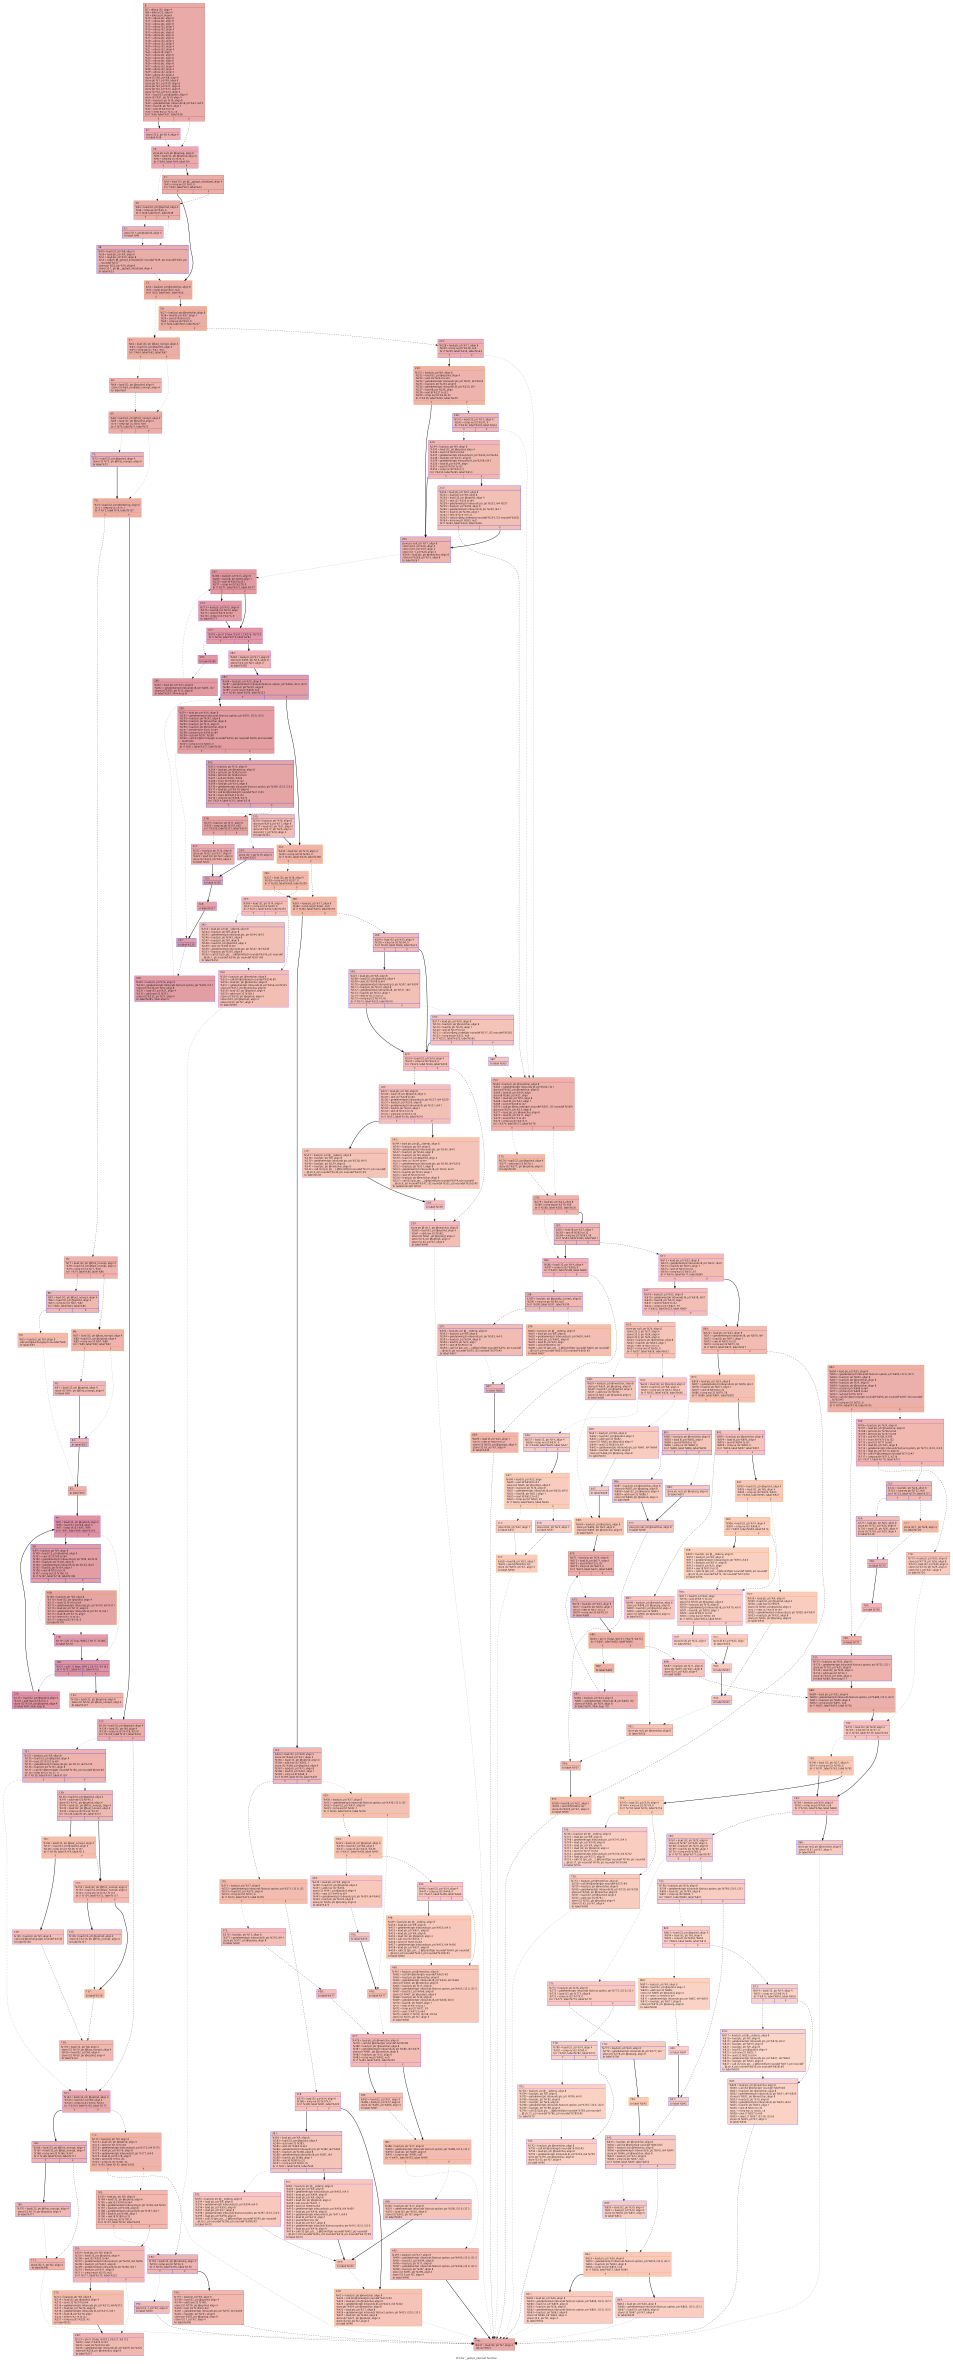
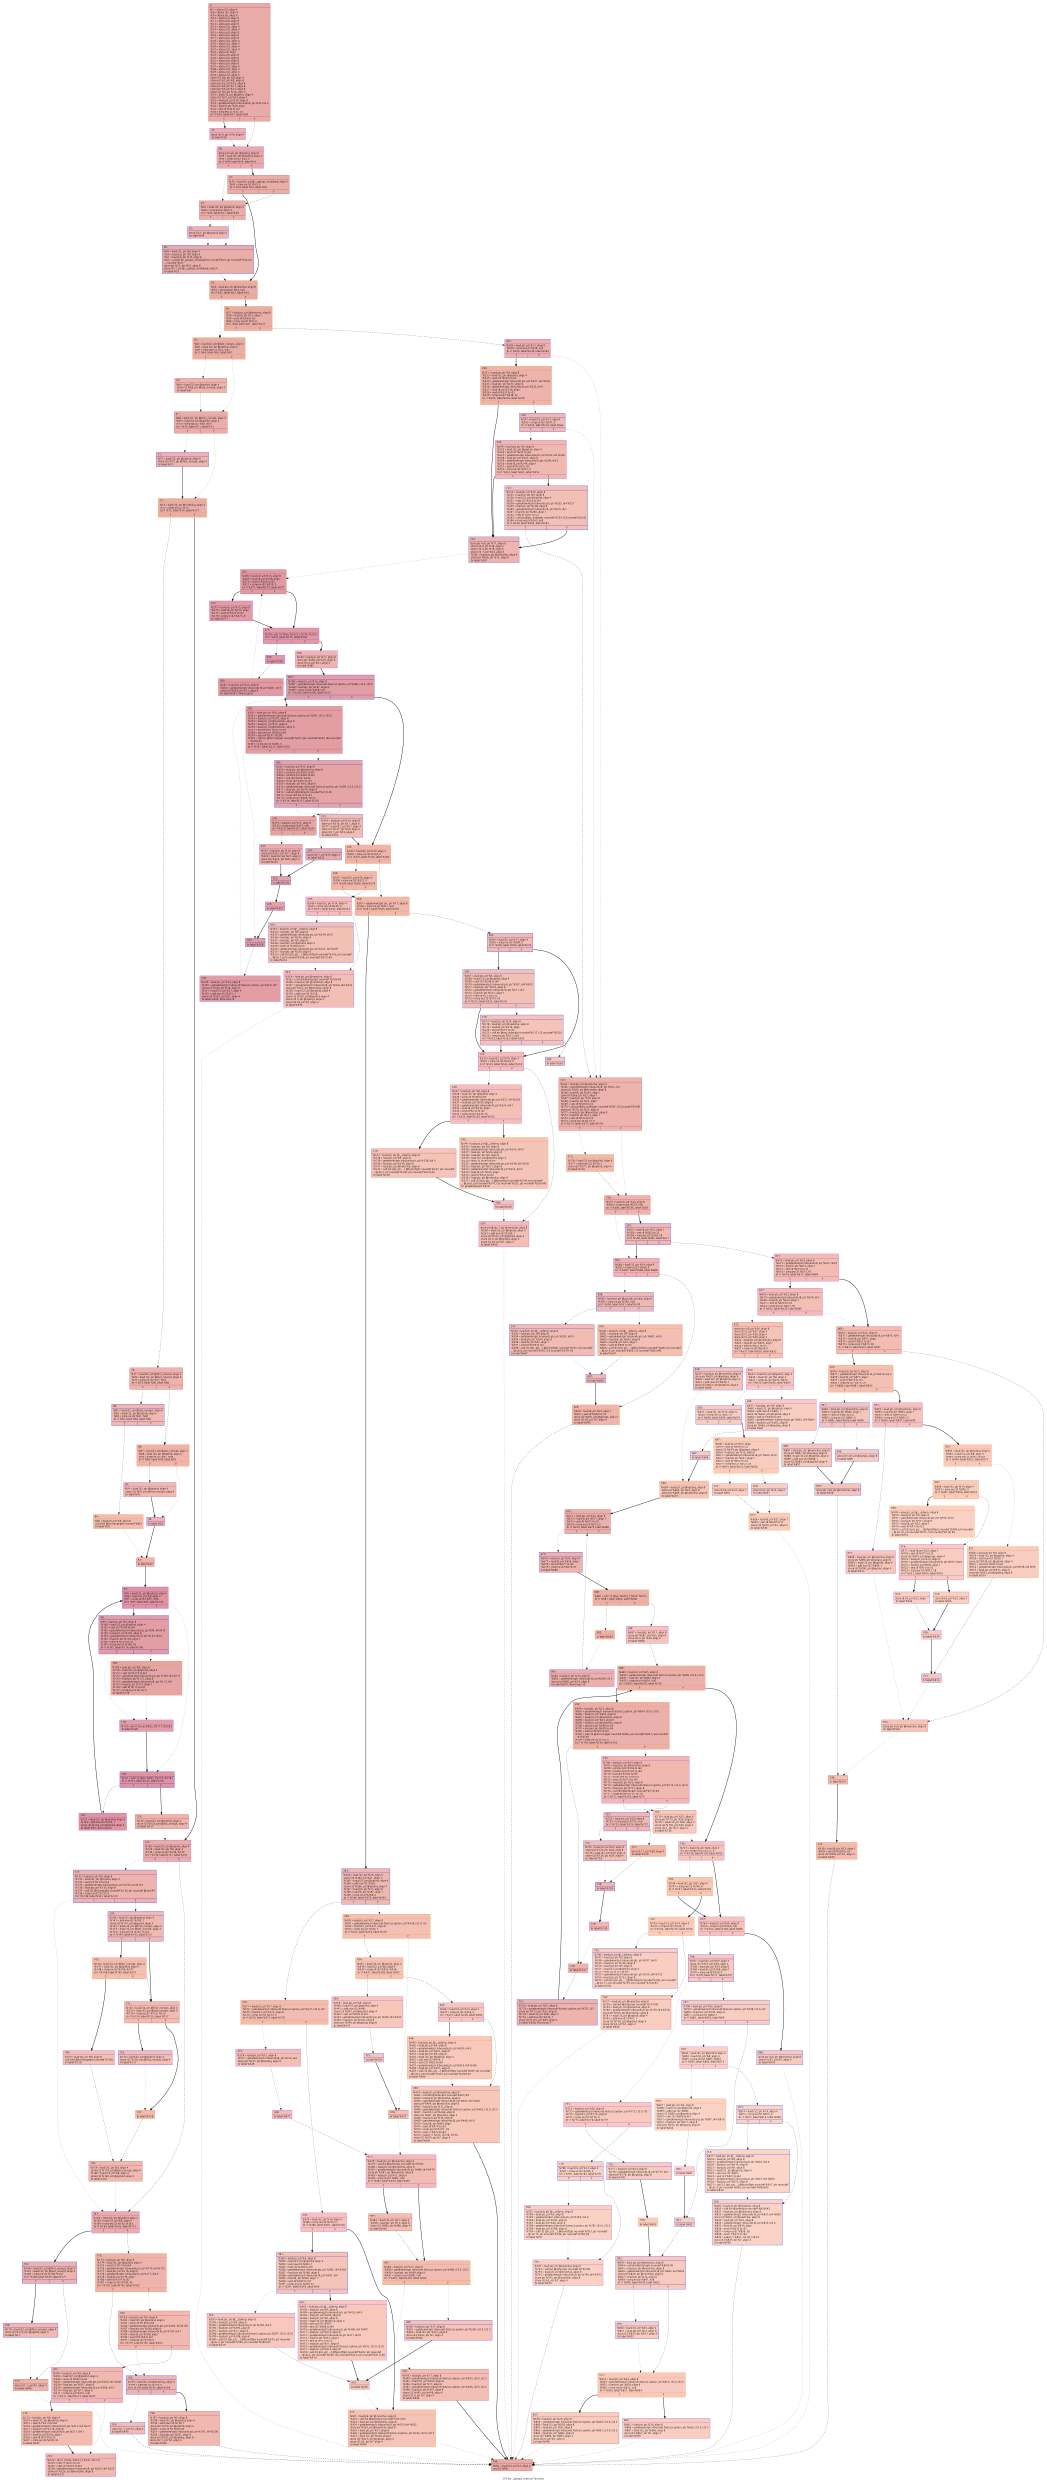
node "360:": text "%361 = load ptr, ptr %17, align 8" -> "%361 = getelementptr ptr, ptr %17, align 8"
edge "869:" -> "937:": now "869:" -> "935:"
edge "688:" -> "693:": added
edge "460:" -> "940:": added
